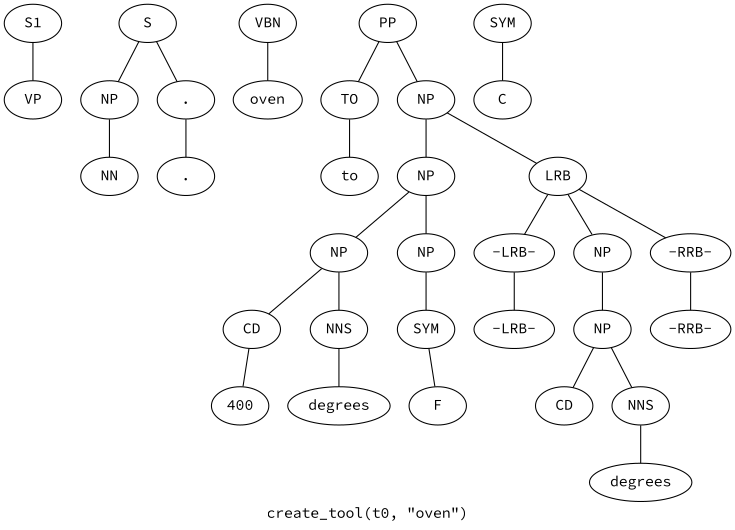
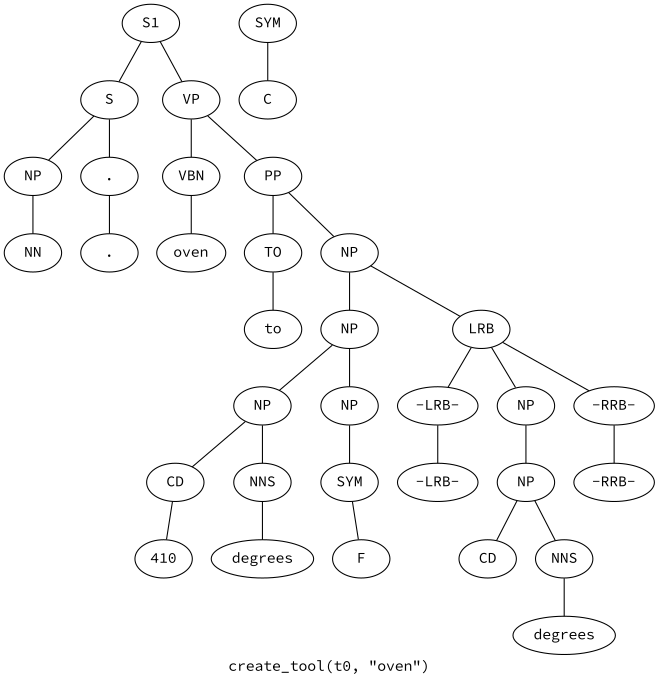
edge "S1" -- "S": added
edge "VP" -- "VBN": added
edge "VP" -- "PP": added
node "400": label "400" -> "410"
